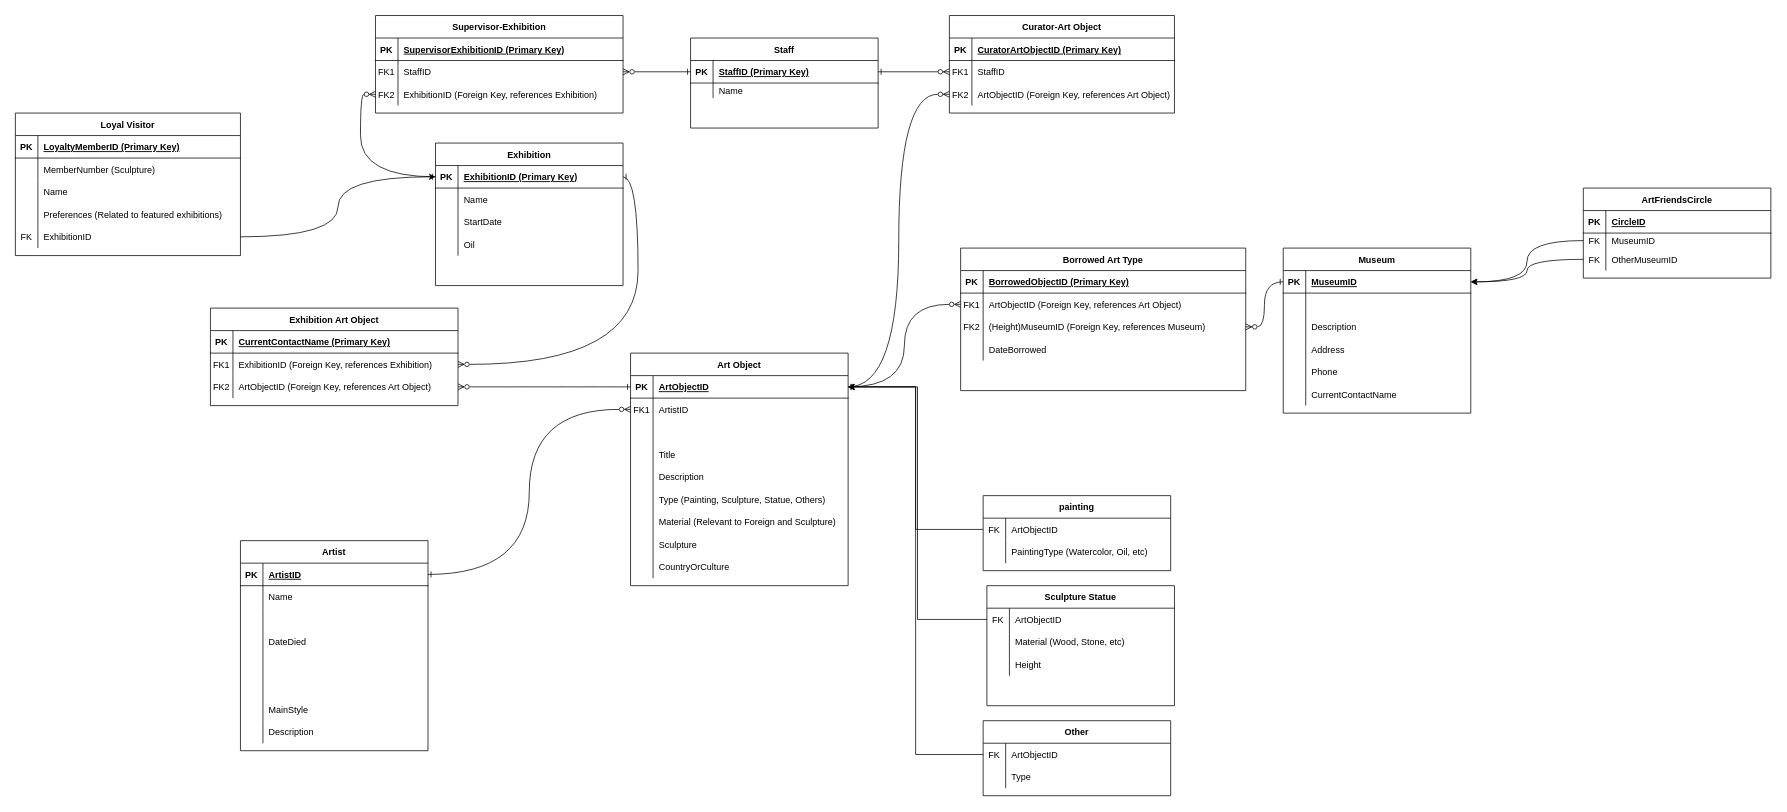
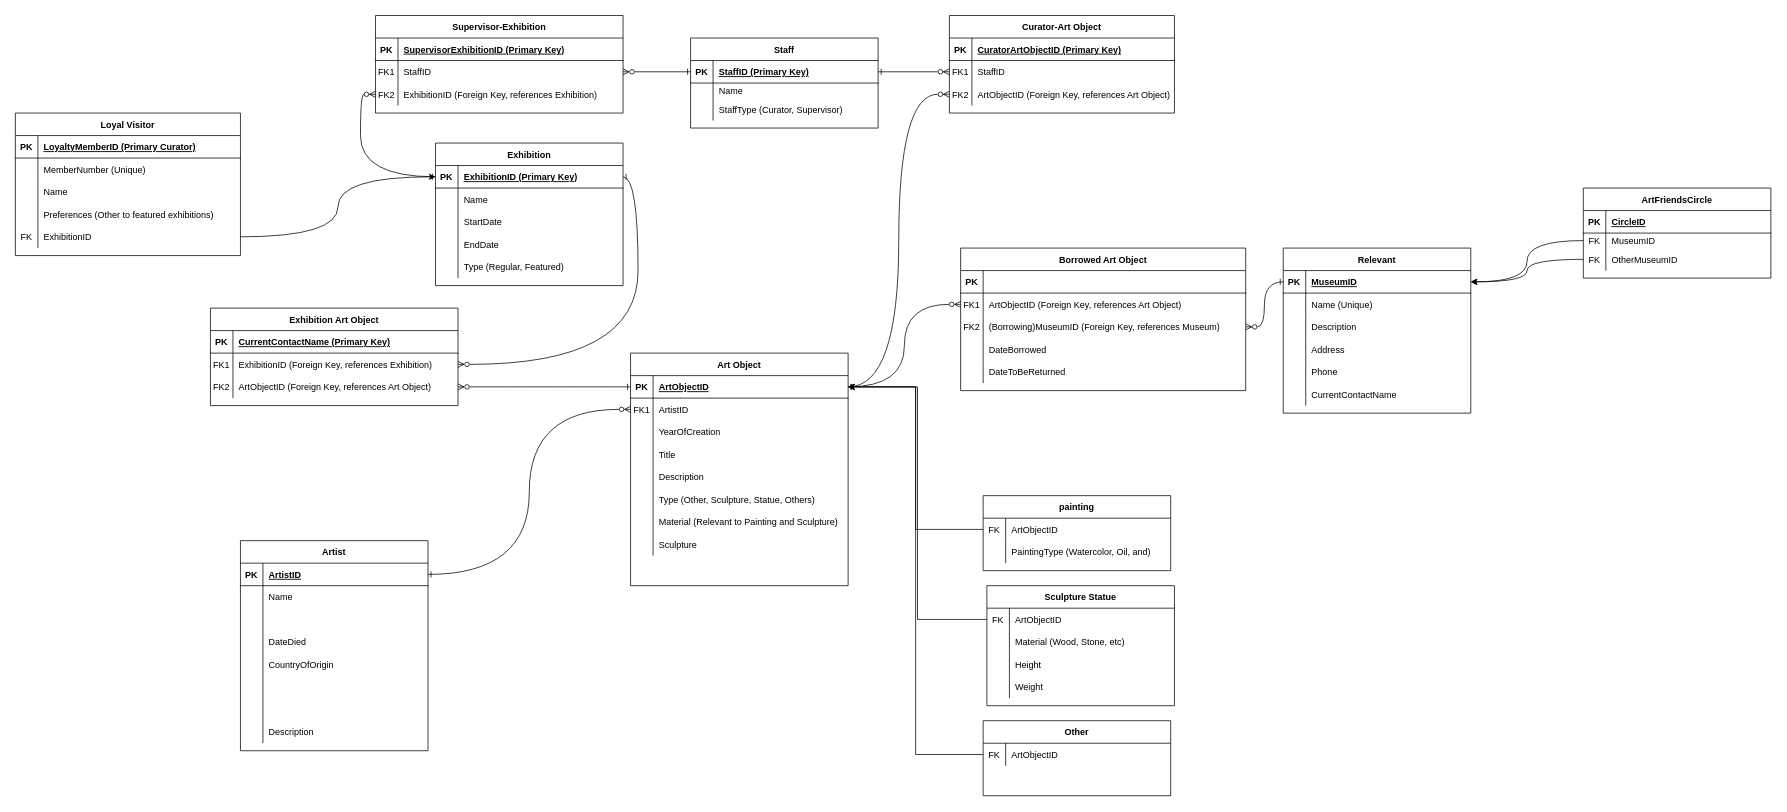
node "StaffType (Curator, Supervisor)": added
node "LoyaltyMemberID (Primary Key)": label "LoyaltyMemberID (Primary Key)" -> "LoyaltyMemberID (Primary Curator)"
node "MemberNumber (Sculpture)": label "MemberNumber (Sculpture)" -> "MemberNumber (Unique)"
node "Preferences (Related to featured exhibitions)": label "Preferences (Related to featured exhibitions)" -> "Preferences (Other to featured exhibitions)"
node "Oil": label "Oil" -> "EndDate"
node "Borrowed Art Type": label "Borrowed Art Type" -> "Borrowed Art Object"
node "Museum": label "Museum" -> "Relevant"
node "Type (Regular, Featured)": added
node "BorrowedObjectID (Primary Key)": removed
node "Name (Unique)": added
node "(Height)MuseumID (Foreign Key, references Museum)": label "(Height)MuseumID (Foreign Key, references Museum)" -> "(Borrowing)MuseumID (Foreign Key, references Museum)"
node "DateToBeReturned": added
node "YearOfCreation": added
node "Type (Painting, Sculpture, Statue, Others)": label "Type (Painting, Sculpture, Statue, Others)" -> "Type (Other, Sculpture, Statue, Others)"
node "Material (Relevant to Foreign and Sculpture)": label "Material (Relevant to Foreign and Sculpture)" -> "Material (Relevant to Painting and Sculpture)"
node "PaintingType (Watercolor, Oil, etc)": label "PaintingType (Watercolor, Oil, etc)" -> "PaintingType (Watercolor, Oil, and)"
node "CountryOrCulture": removed
node "CountryOfOrigin": added
node "Weight": added
node "MainStyle": removed
node "Type": removed
